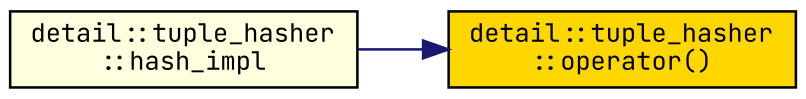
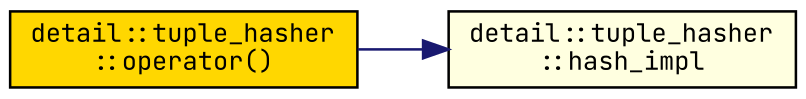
edge "detail::tuple_hasher ::hash_impl" -> "detail::tuple_hasher ::operator()": reversed
